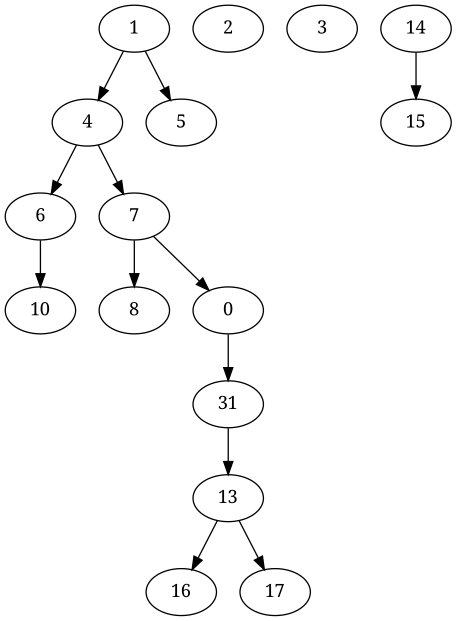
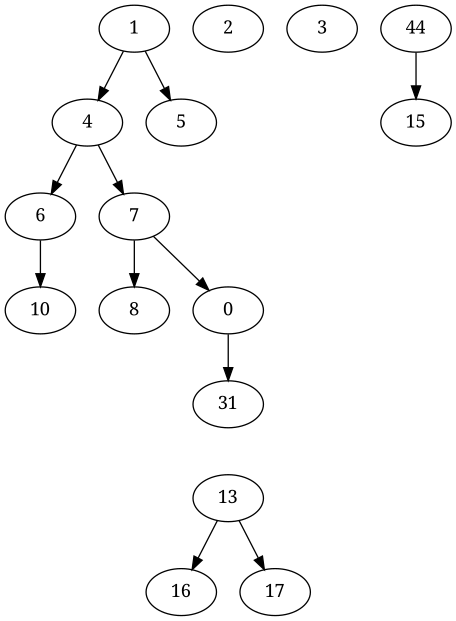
node "14": label "14" -> "44"
edge "31" -> "13": removed
